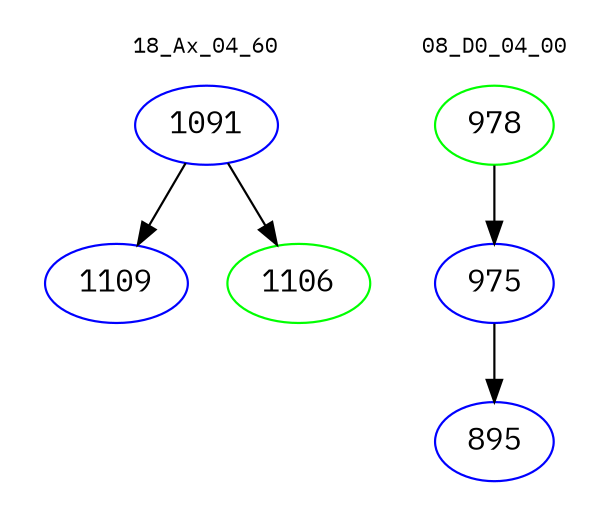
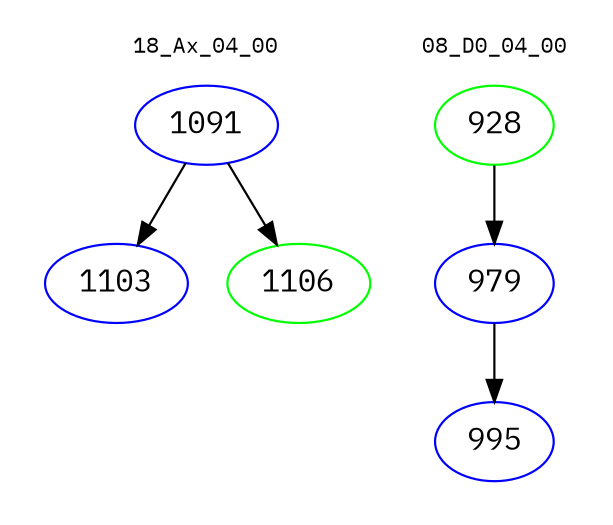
cluster "18_Ax_04_60": label "18_Ax_04_60" -> "18_Ax_04_00"
node "978": label "978" -> "928"
node "1109": label "1109" -> "1103"
node "975": label "975" -> "979"
node "895": label "895" -> "995"
